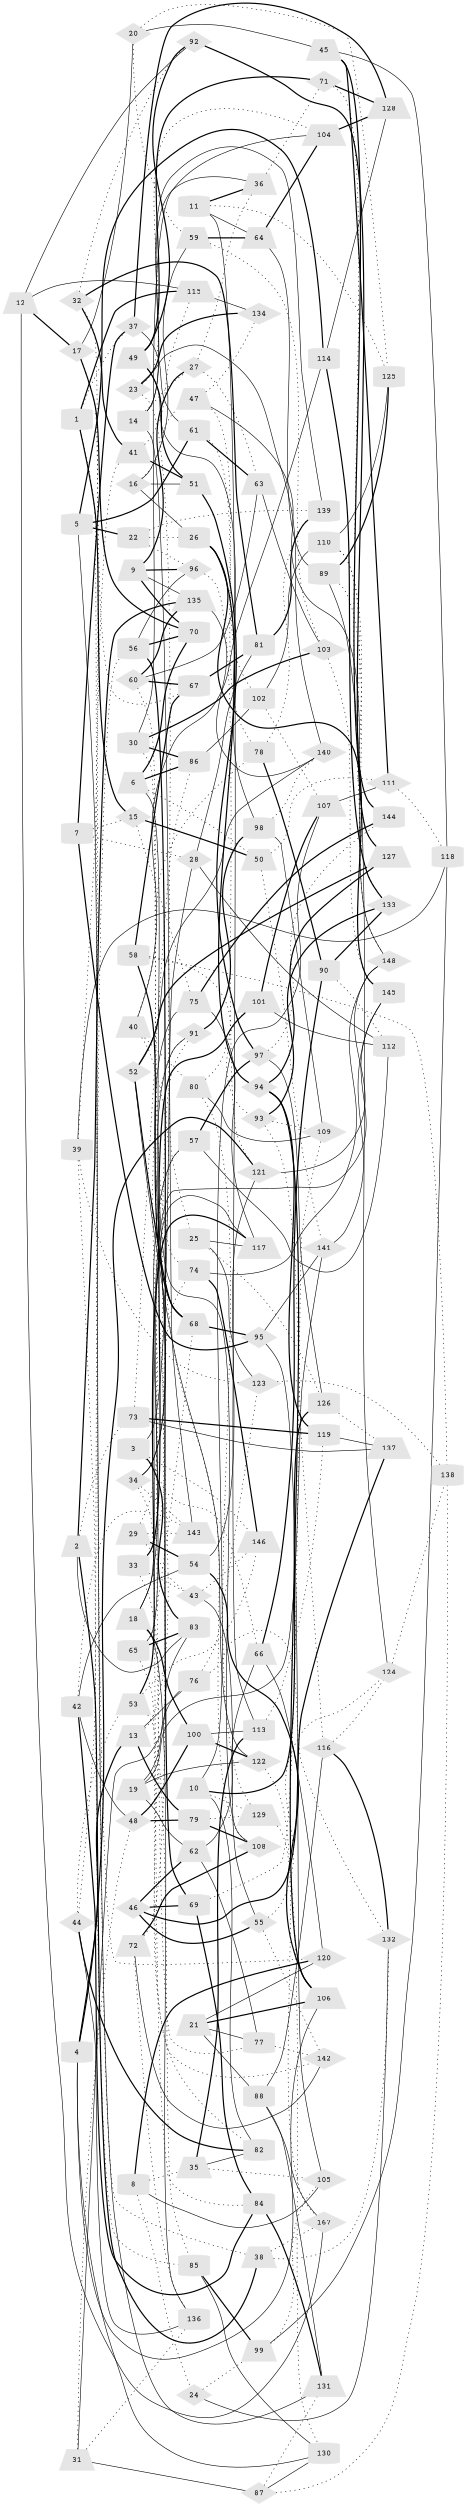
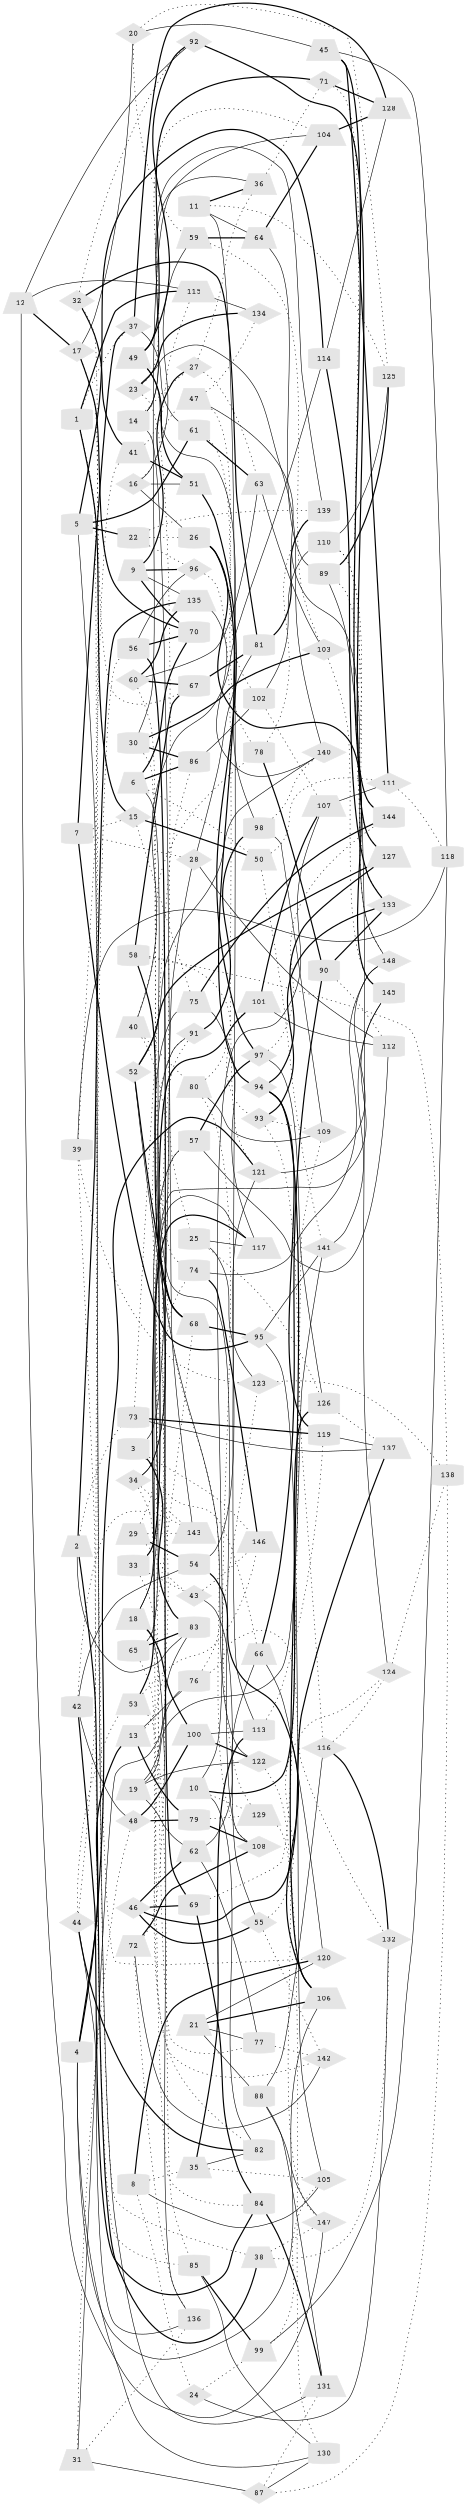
node "167": label "167" -> "147"
